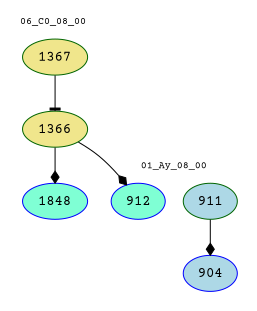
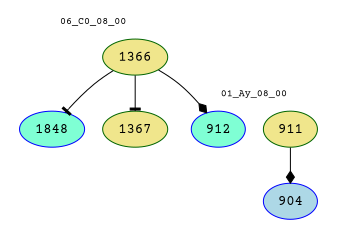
edge "1367" -> "1366": reversed
edge "1366" -> "1848": arrowhead diamond -> tee
node "911": fillcolor lightblue -> khaki
